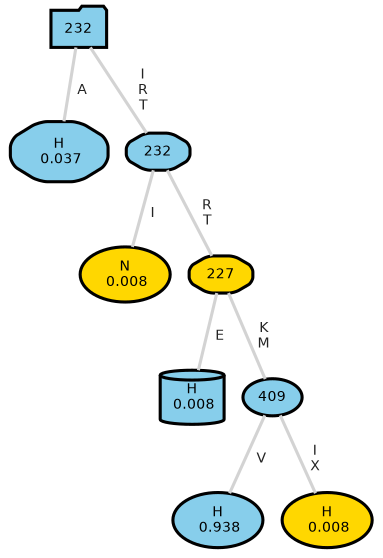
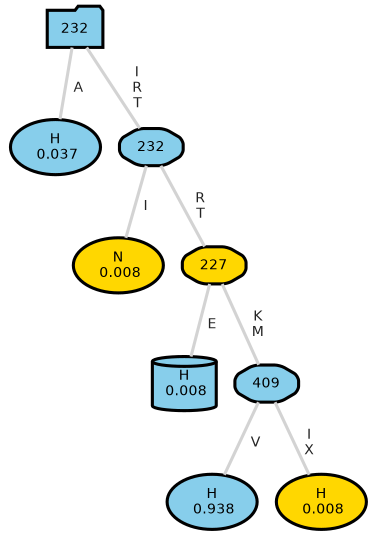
node "H 0.037": shape octagon -> ellipse
node "409": shape ellipse -> octagon
